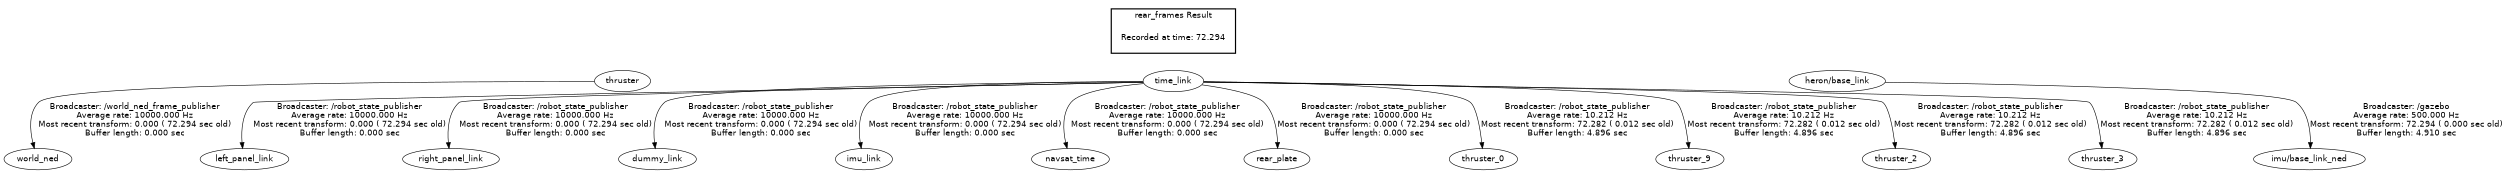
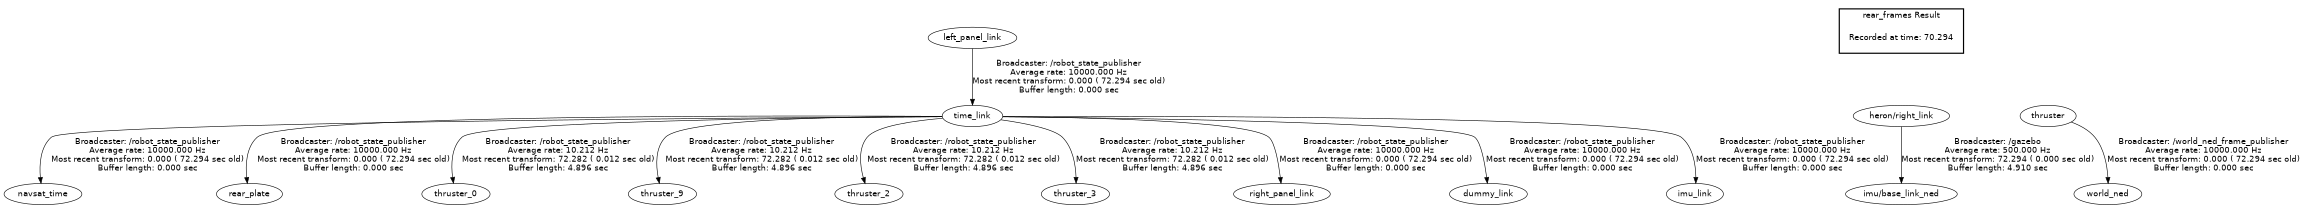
node "Recorded at time: 72.294": label "Recorded at time: 72.294" -> "Recorded at time: 70.294"
node "heron/base_link": label "heron/base_link" -> "heron/right_link"
edge "time_link" -> "left_panel_link": reversed
